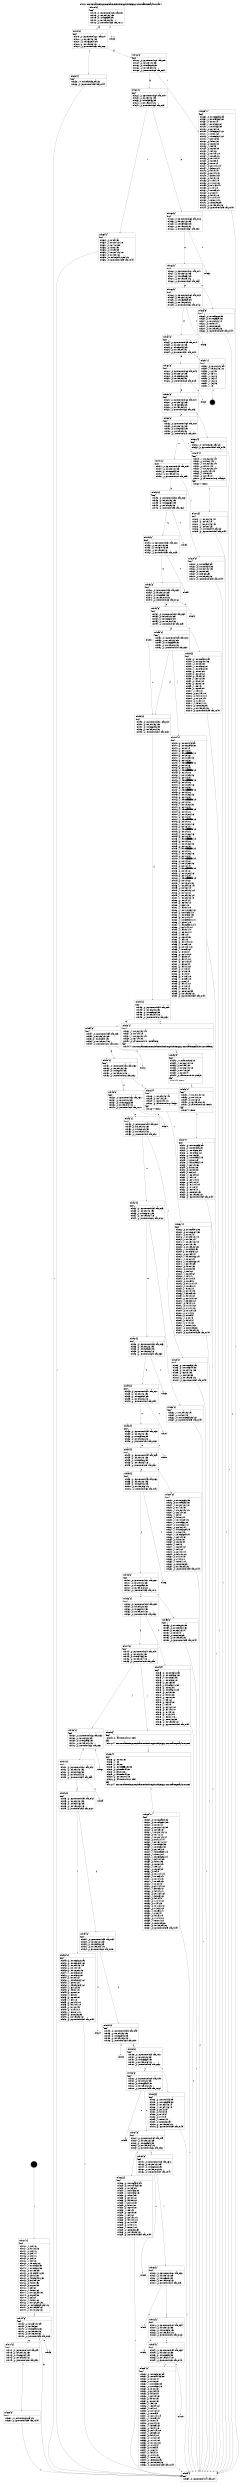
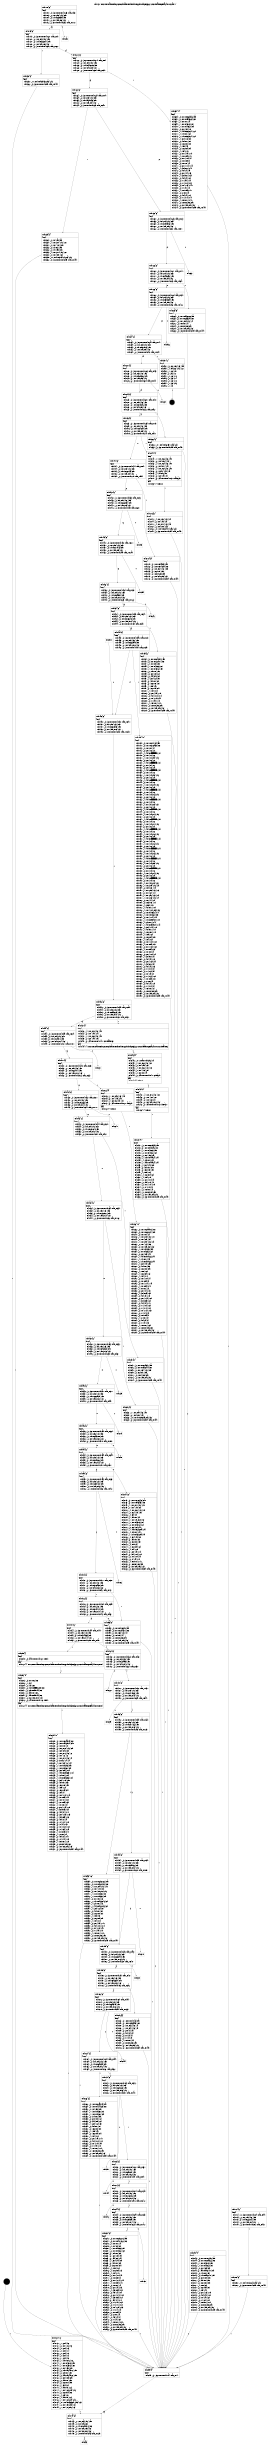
edge "0x401b28 [28]" -> "0x402195 [91]": now "0x401b28 [28]" -> "0x401ea5 [30]"
edge "0x4017a4 [32]" -> "0x4017c4 [28]": removed, label "26"
